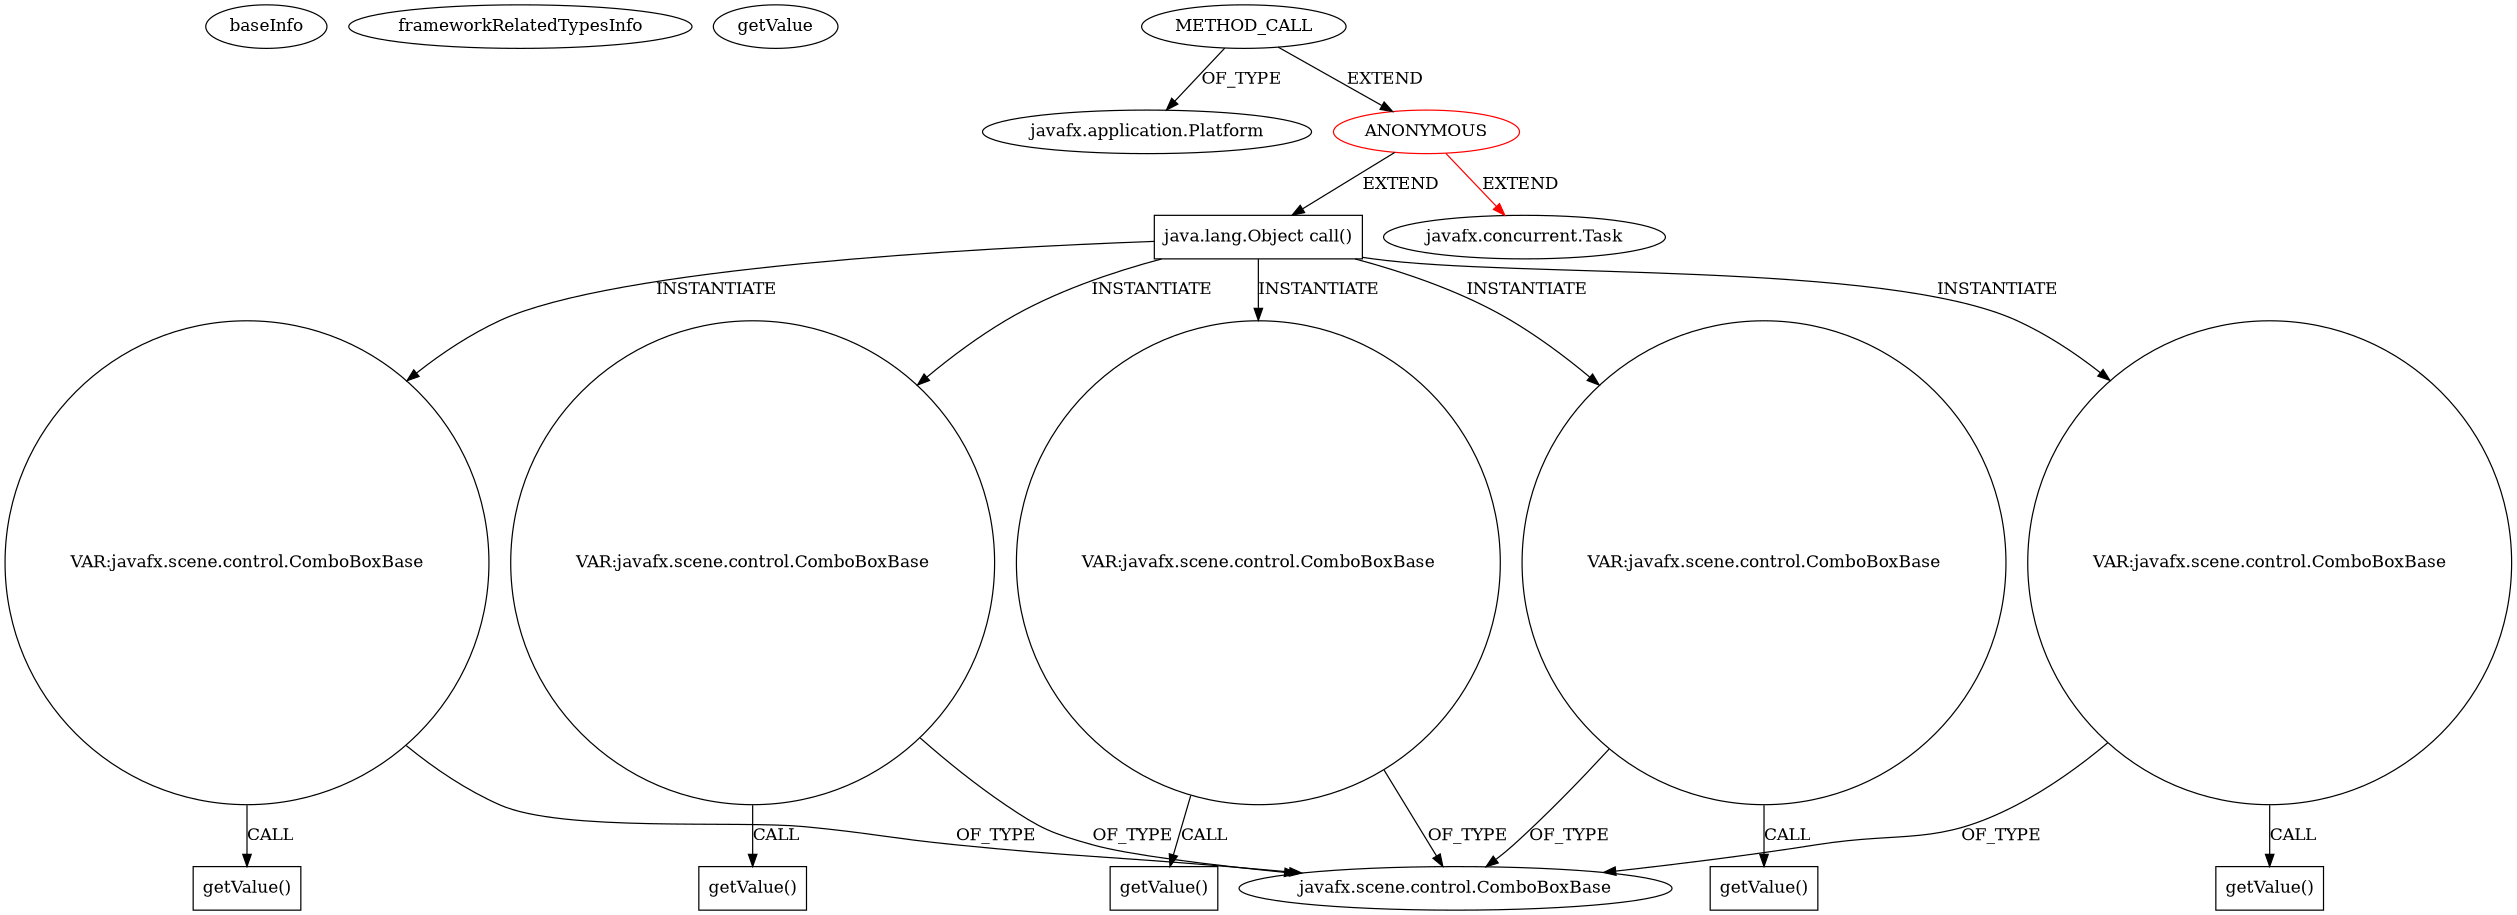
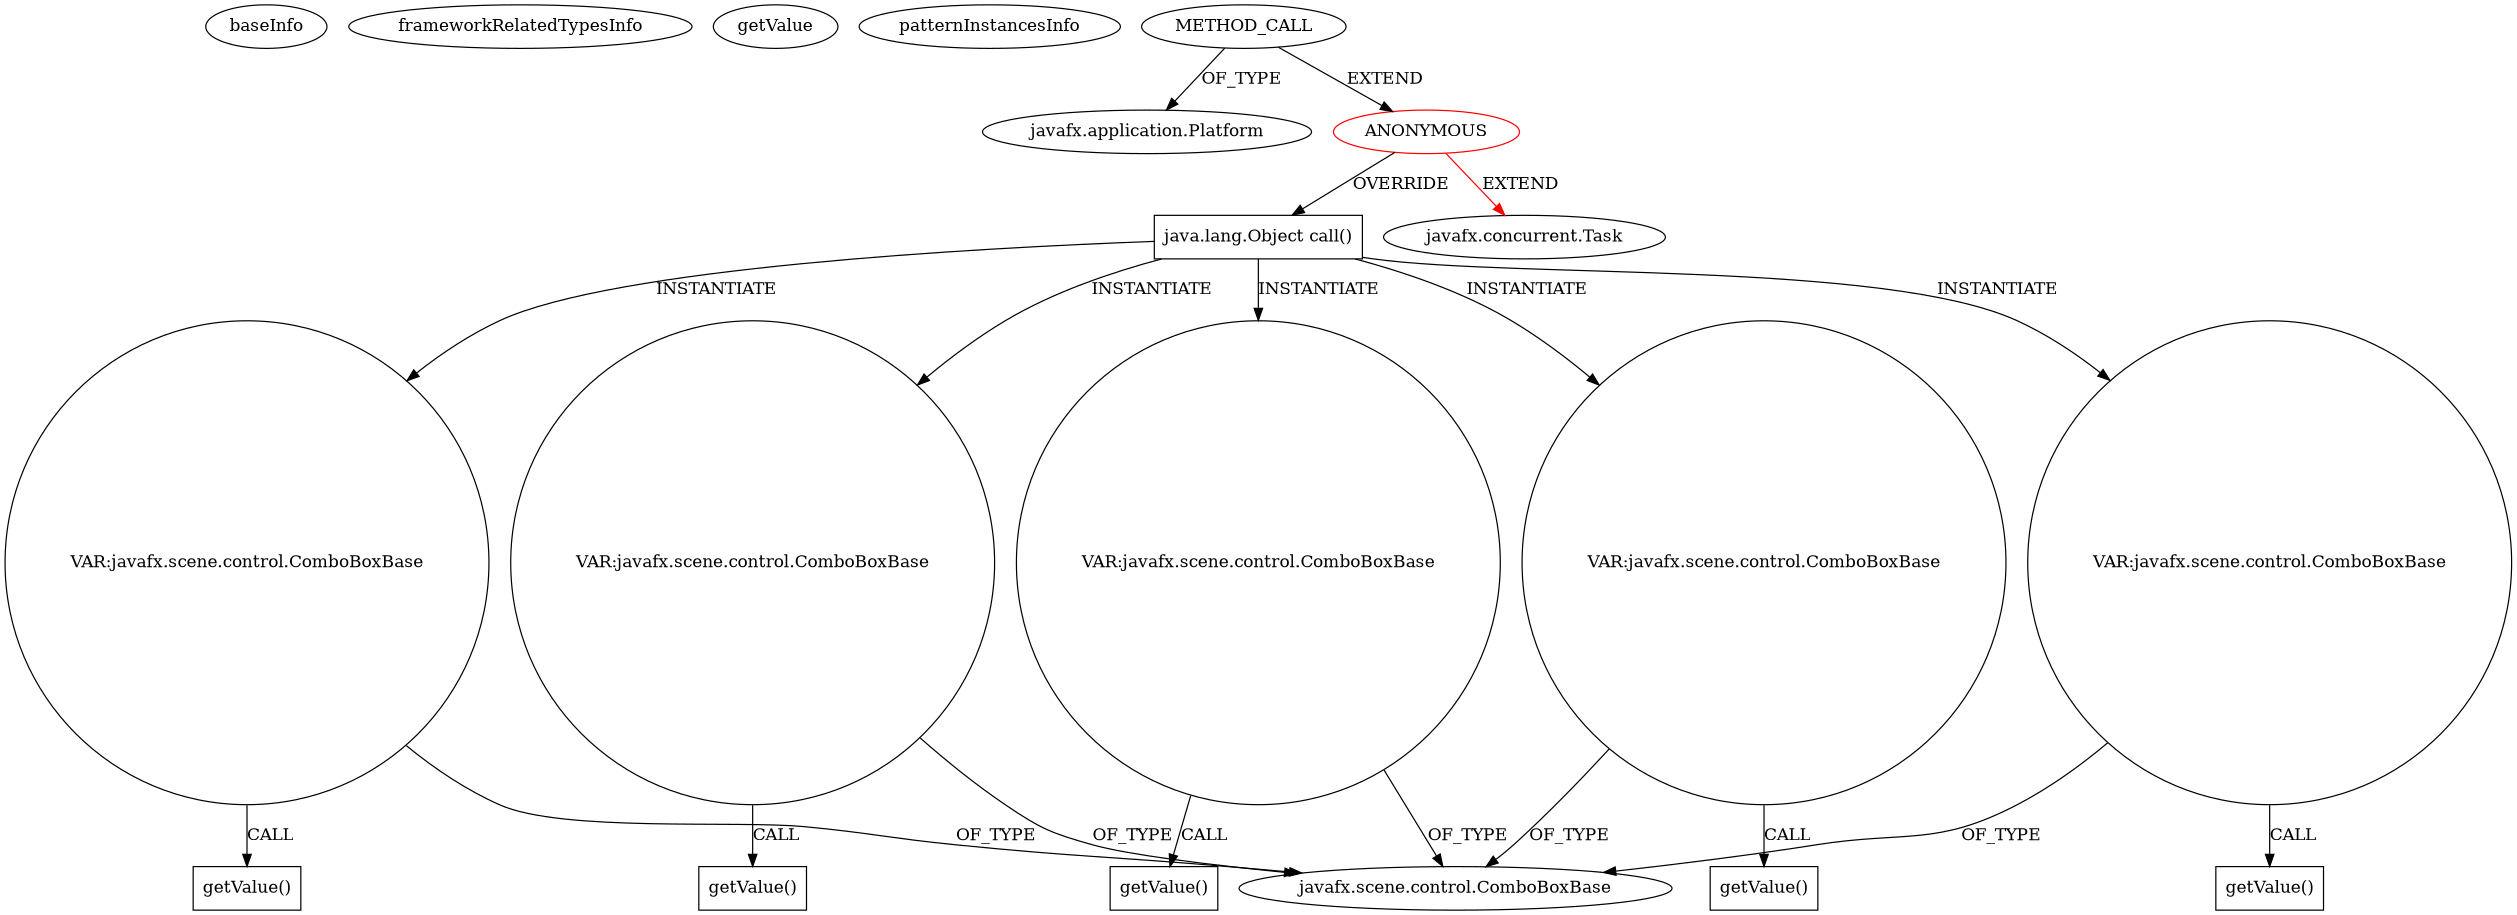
node "patternInstancesInfo": added
edge "ANONYMOUS" -> "java.lang.Object call()": label "EXTEND" -> "OVERRIDE"
